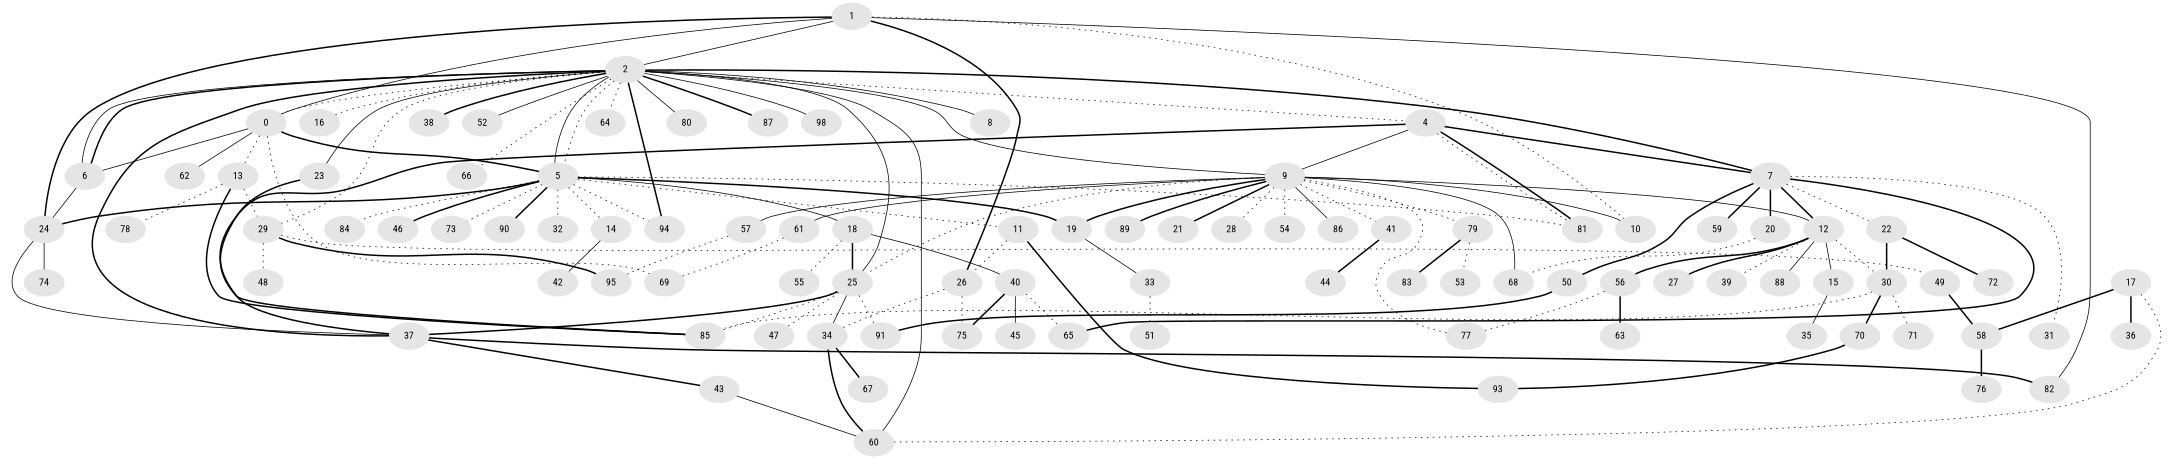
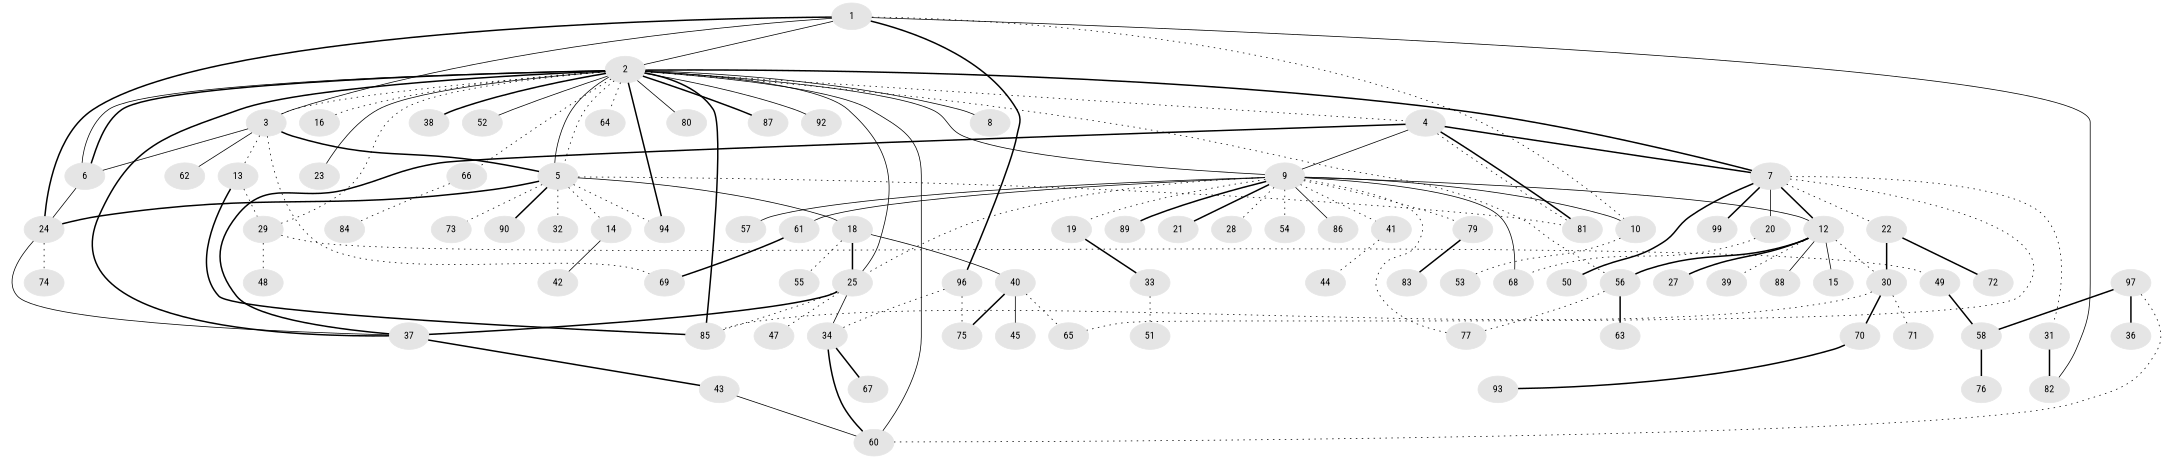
node "0": label "0" -> "3"
node "98": label "98" -> "92"
edge "2" -- "56": added
edge "5" -- "19": removed
edge "9" -- "19": style bold -> dotted
edge "5" -- "84": now "66" -- "84"
edge "7" -- "20": style bold -> solid
node "78": removed
node "46": removed
node "11": removed
node "59": label "59" -> "99"
edge "24" -- "74": style solid -> dotted
edge "19" -- "33": style solid -> bold
edge "41" -- "44": style bold -> dotted
edge "79" -- "53": now "10" -- "53"
edge "61" -- "69": style dotted -> bold
node "95": removed
node "26": label "26" -> "96"
node "17": label "17" -> "97"
edge "23" -- "85": now "2" -- "85"
edge "7" -- "65": style bold -> dotted
node "91": removed
node "35": removed
edge "37" -- "82": now "31" -- "82"
